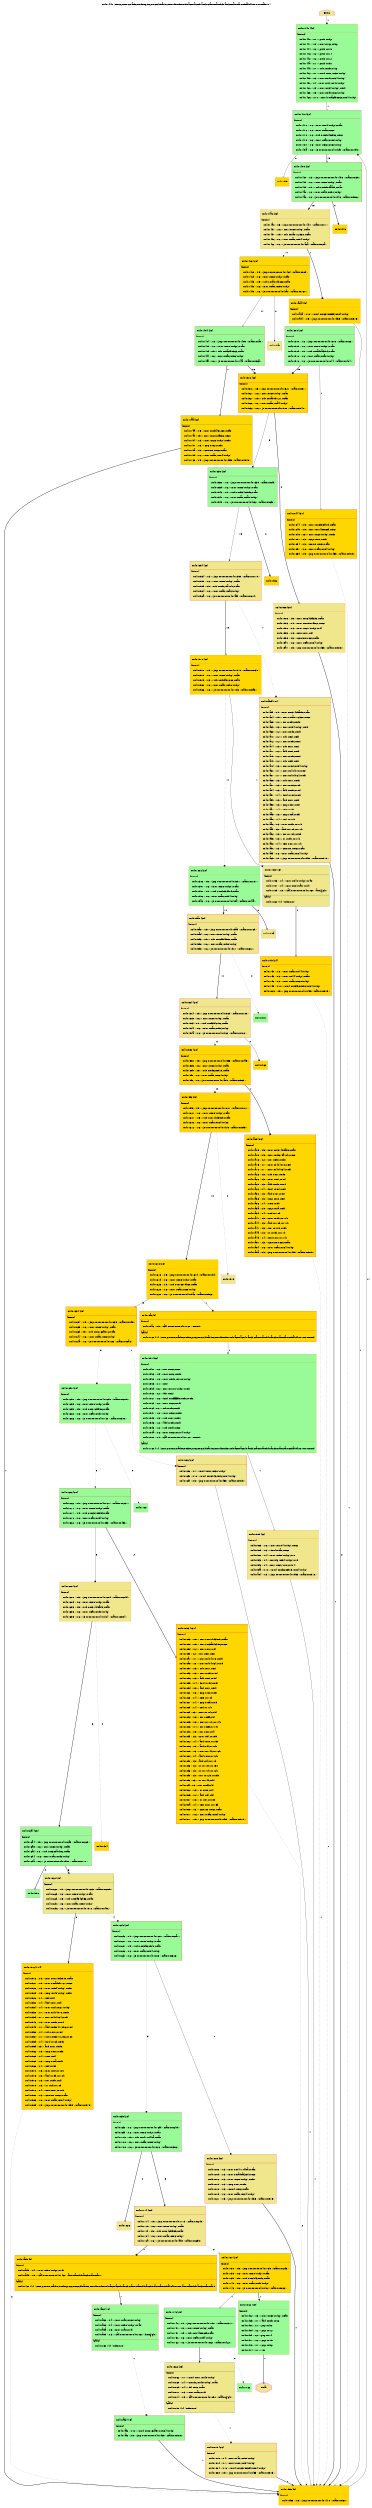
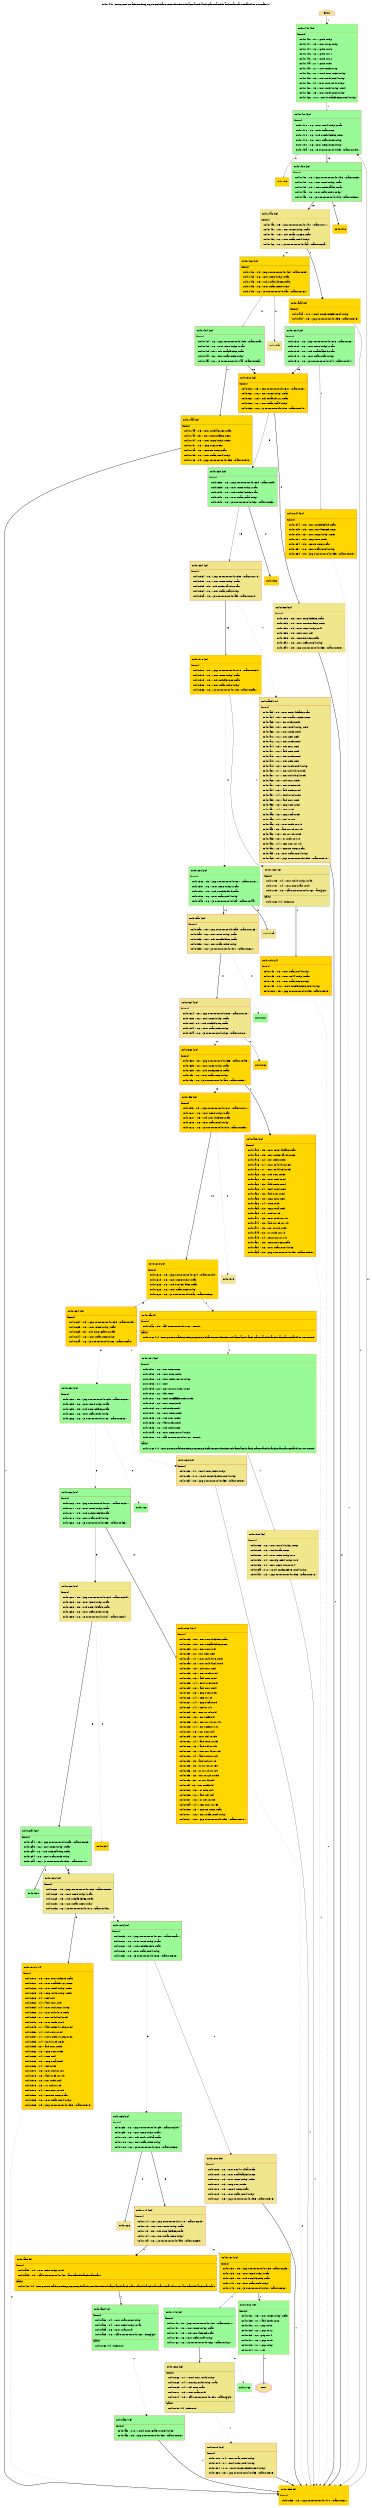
node "Final": label "Final" -> "Exit"
